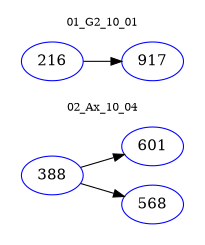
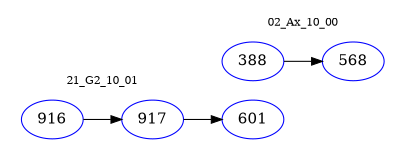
cluster "01_G2_10_01": label "01_G2_10_01" -> "21_G2_10_01"
node "216": label "216" -> "916"
cluster "02_Ax_10_04": label "02_Ax_10_04" -> "02_Ax_10_00"
edge "388" -> "601": now "917" -> "601"
